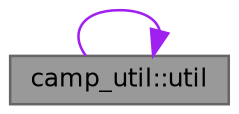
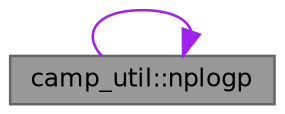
node "camp_util::util": label "camp_util::util" -> "camp_util::nplogp"
